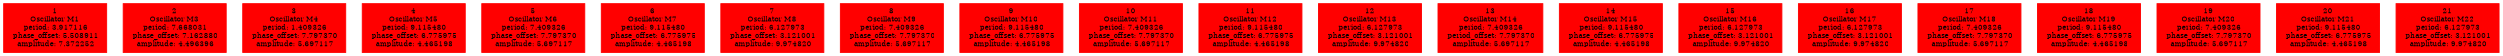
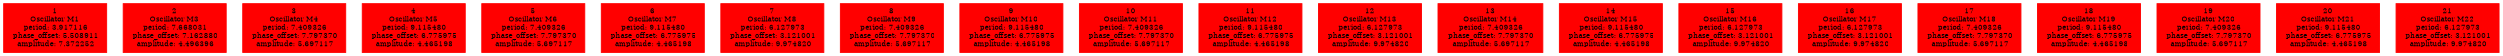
node "3": text "period: 1.409326" -> "period: 7.409326"
node "13": text "period_offset: 7.797370" -> "phase_offset: 7.797370"
